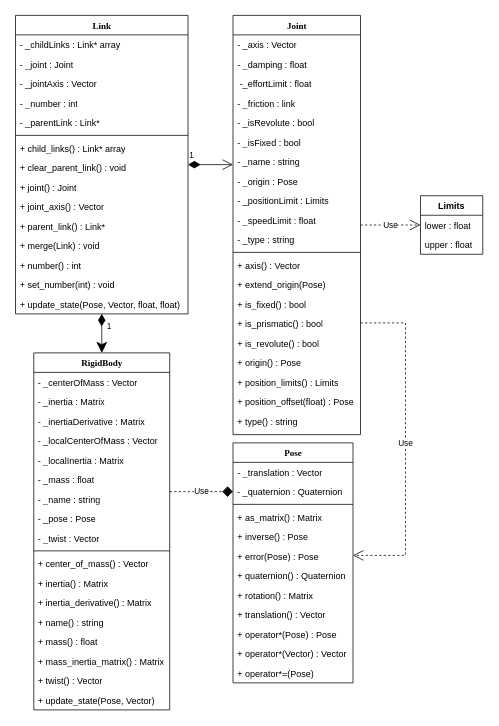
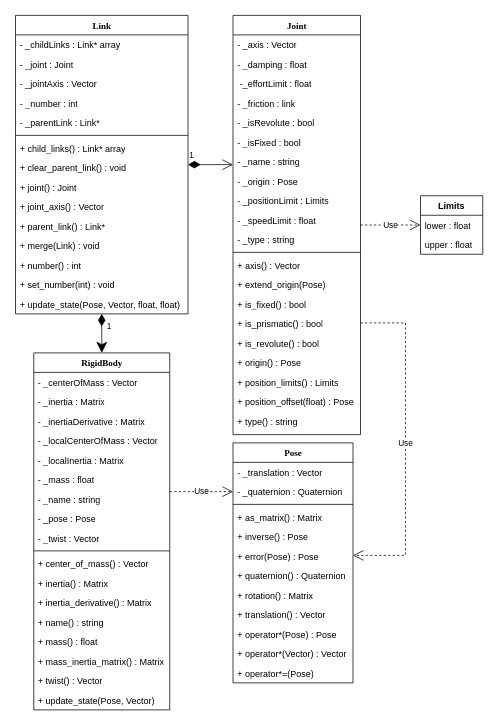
edge "RigidBody" -> "- _quaternion : Quaternion": arrowhead diamond -> open
